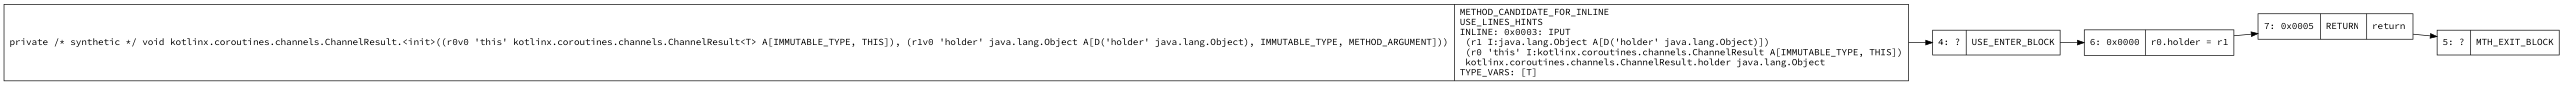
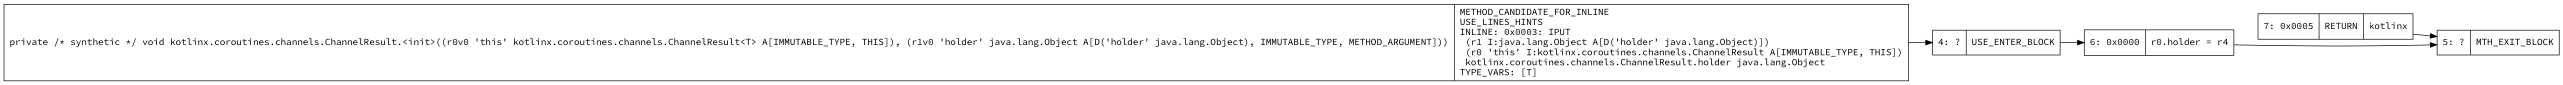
node "7: 0x0005": text "return" -> "kotlinx"
edge "6: 0x0000" -> "7: 0x0005": now "6: 0x0000" -> "5: ?"
node "6: 0x0000": text "r0.holder = r1" -> "r0.holder = r4"
